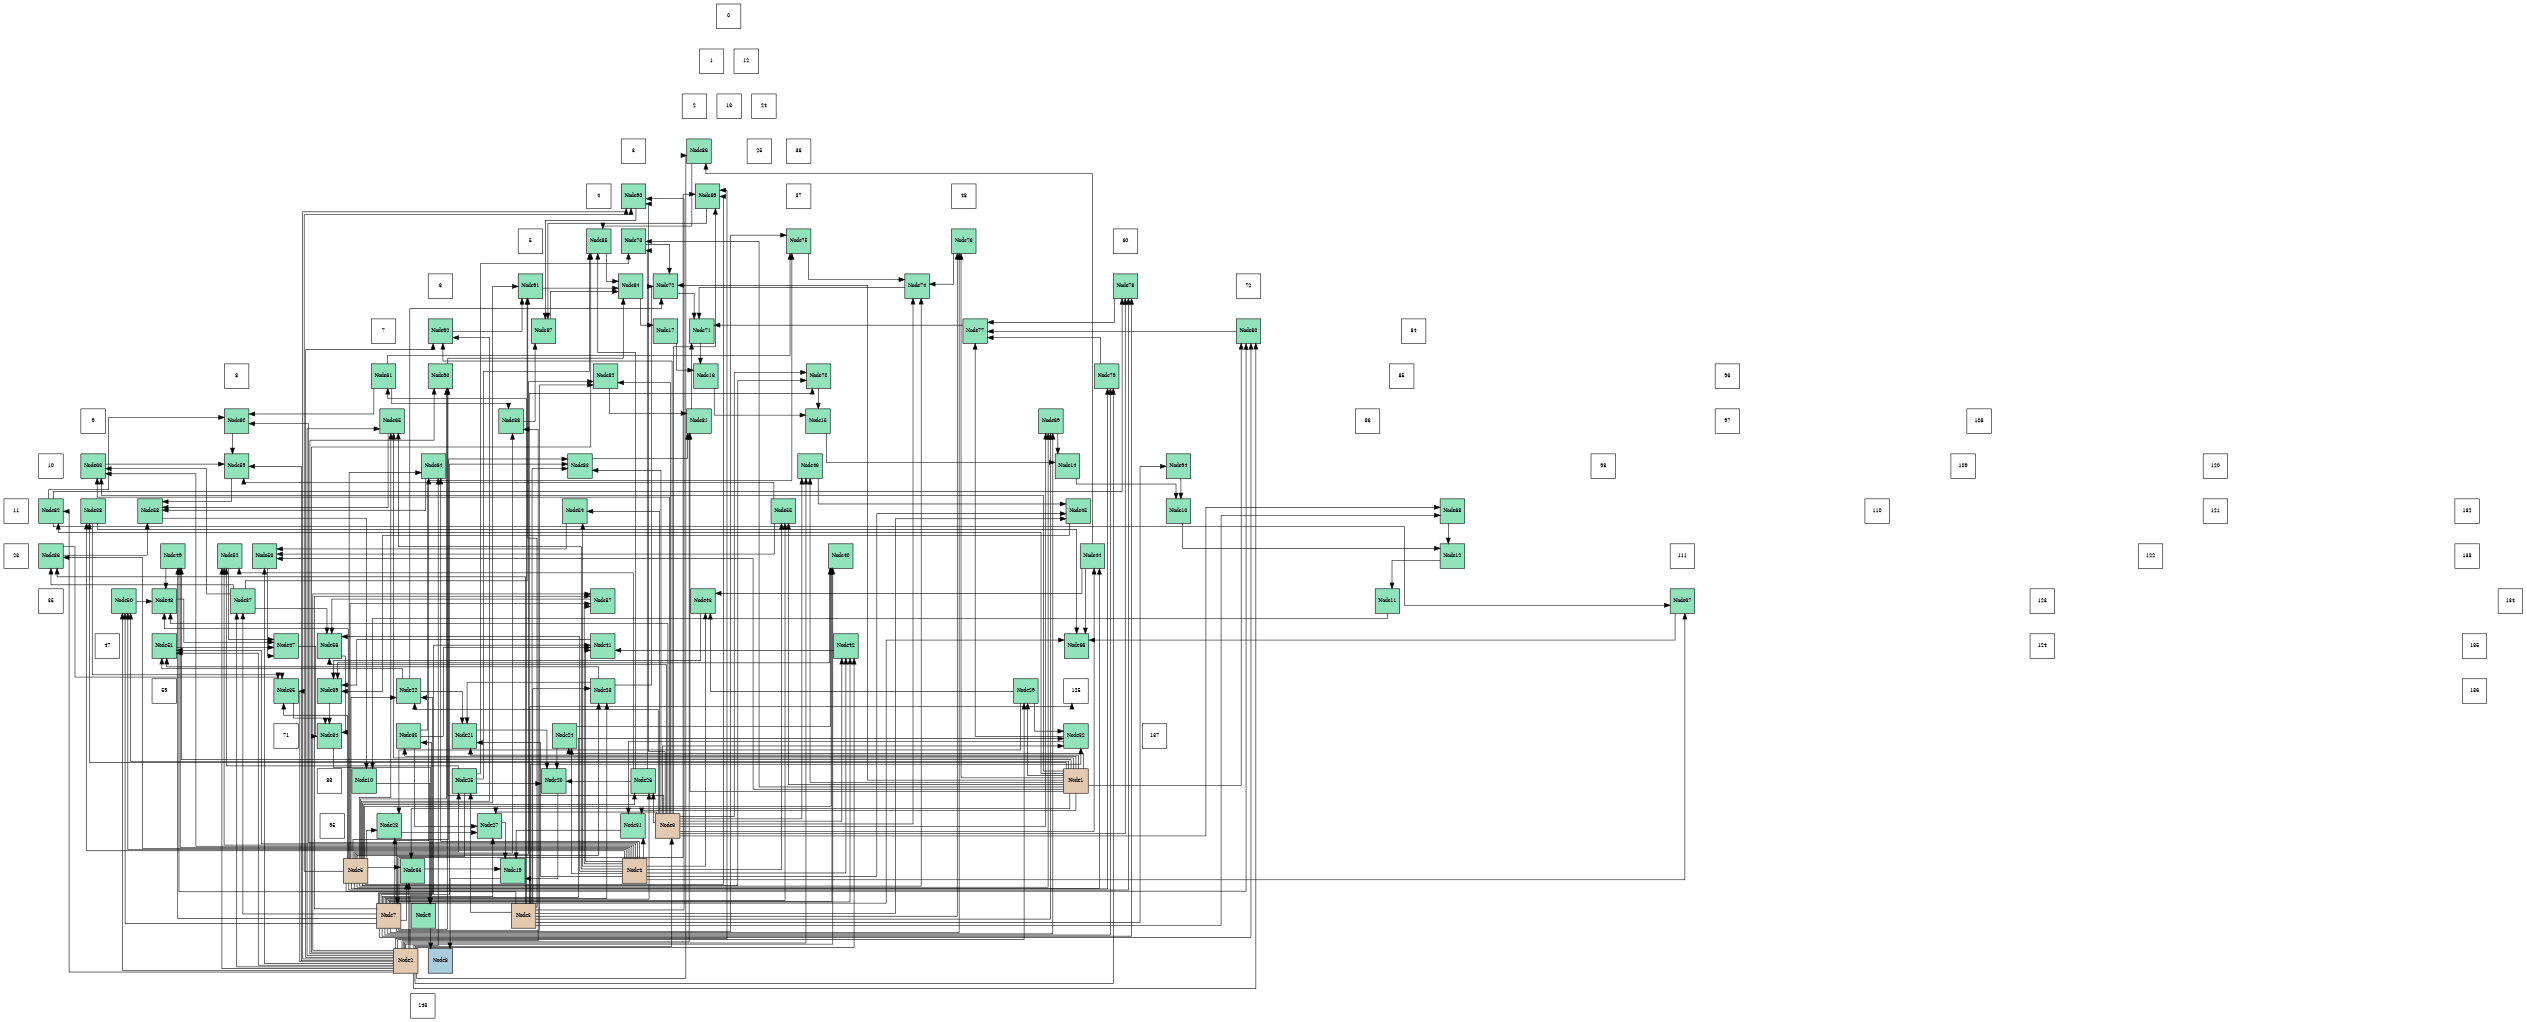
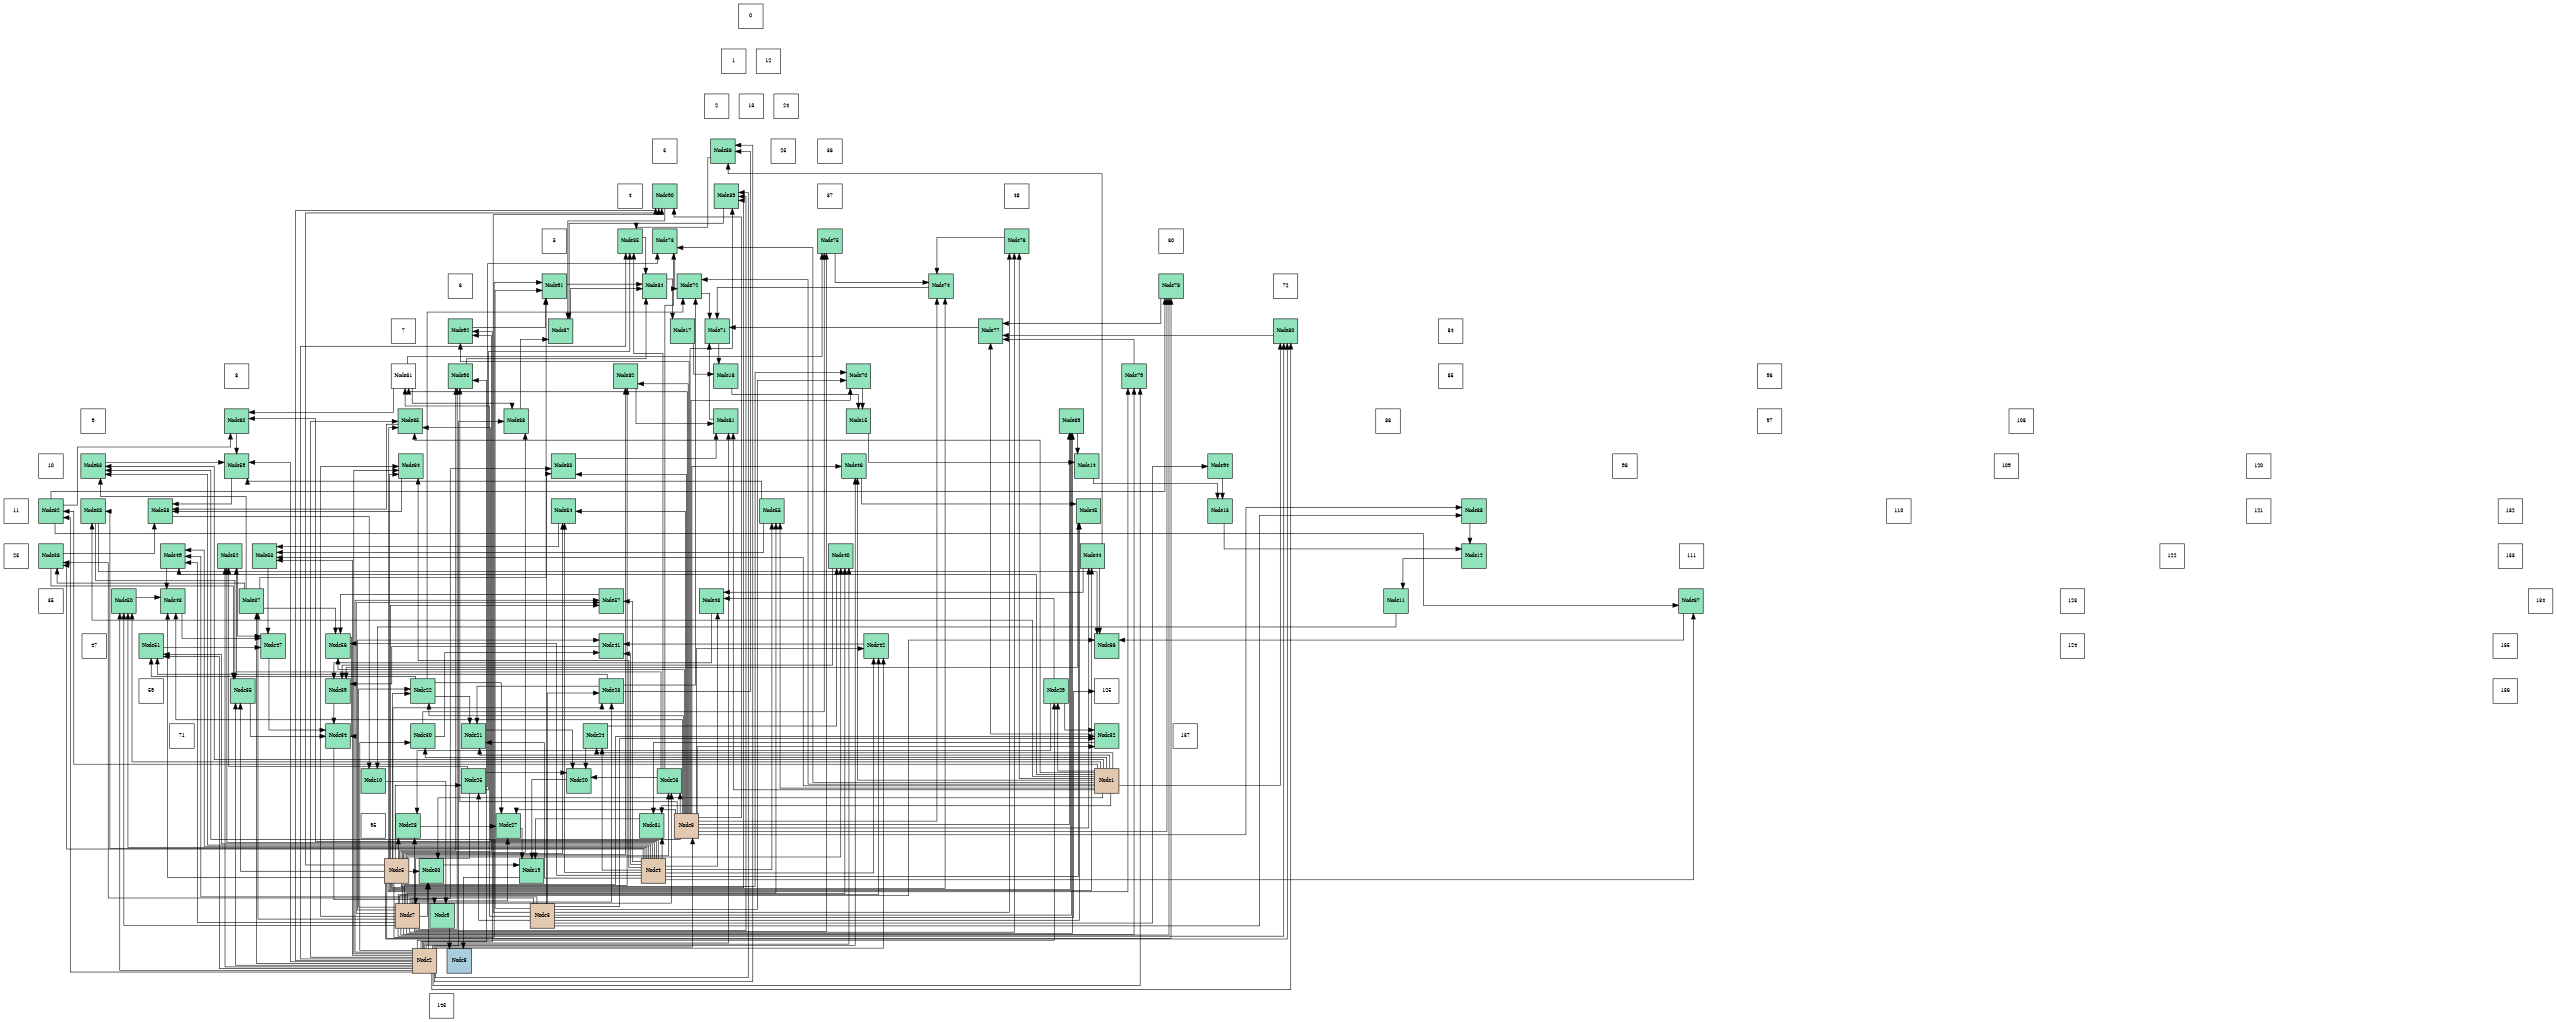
node "Node61": fillcolor #91e3bb -> #ffffff
edge "Node6" -> "Node61": added
edge "Node23" -> "Node86": added
edge "Node5" -> "Node83": now "Node5" -> "Node54"
node "83": removed
edge "Node30" -> "Node27": now "Node22" -> "Node27"
